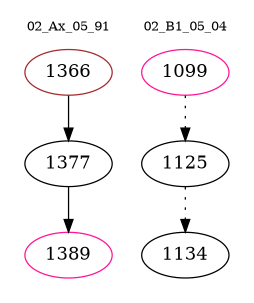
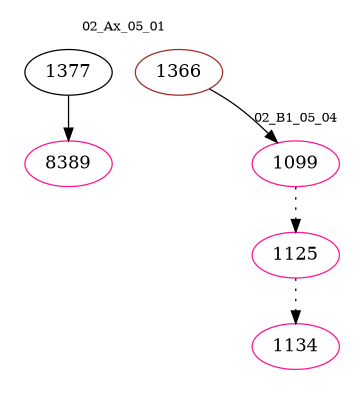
cluster "02_Ax_05_91": label "02_Ax_05_91" -> "02_Ax_05_01"
edge "1366" -> "1377": now "1366" -> "1099"
node "1125": color black -> deeppink
node "1389": label "1389" -> "8389"
node "1134": color black -> deeppink
